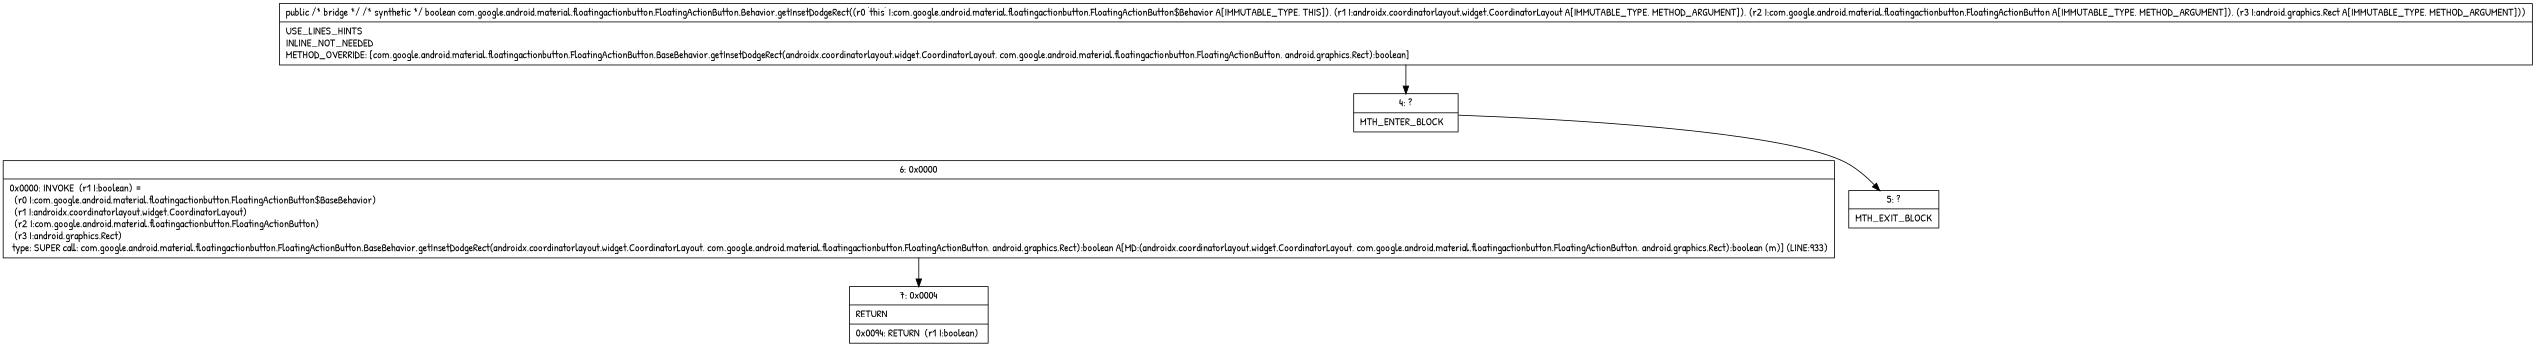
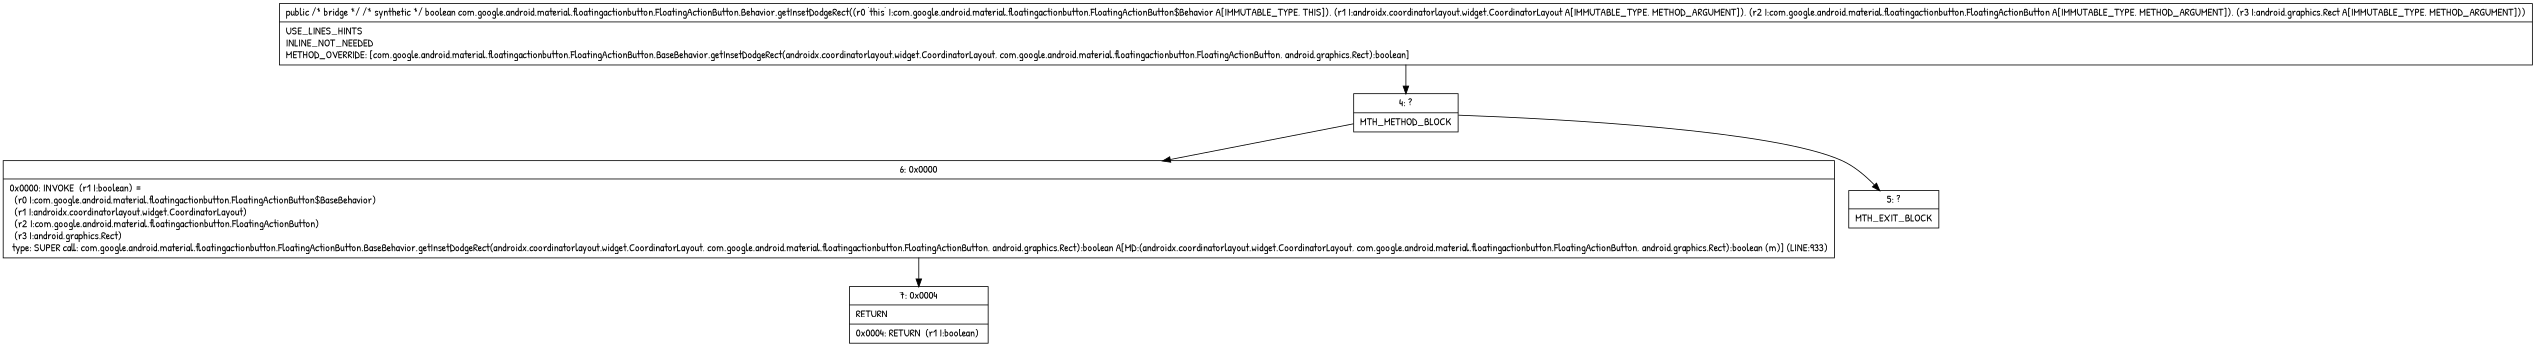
node "4: ?": text "MTH_ENTER_BLOCK" -> "MTH_METHOD_BLOCK"
edge "4: ?" -> "6: 0x0000": added
node "7: 0x0004": text "0x0094: RETURN  (r1 I:boolean)" -> "0x0004: RETURN  (r1 I:boolean)"
